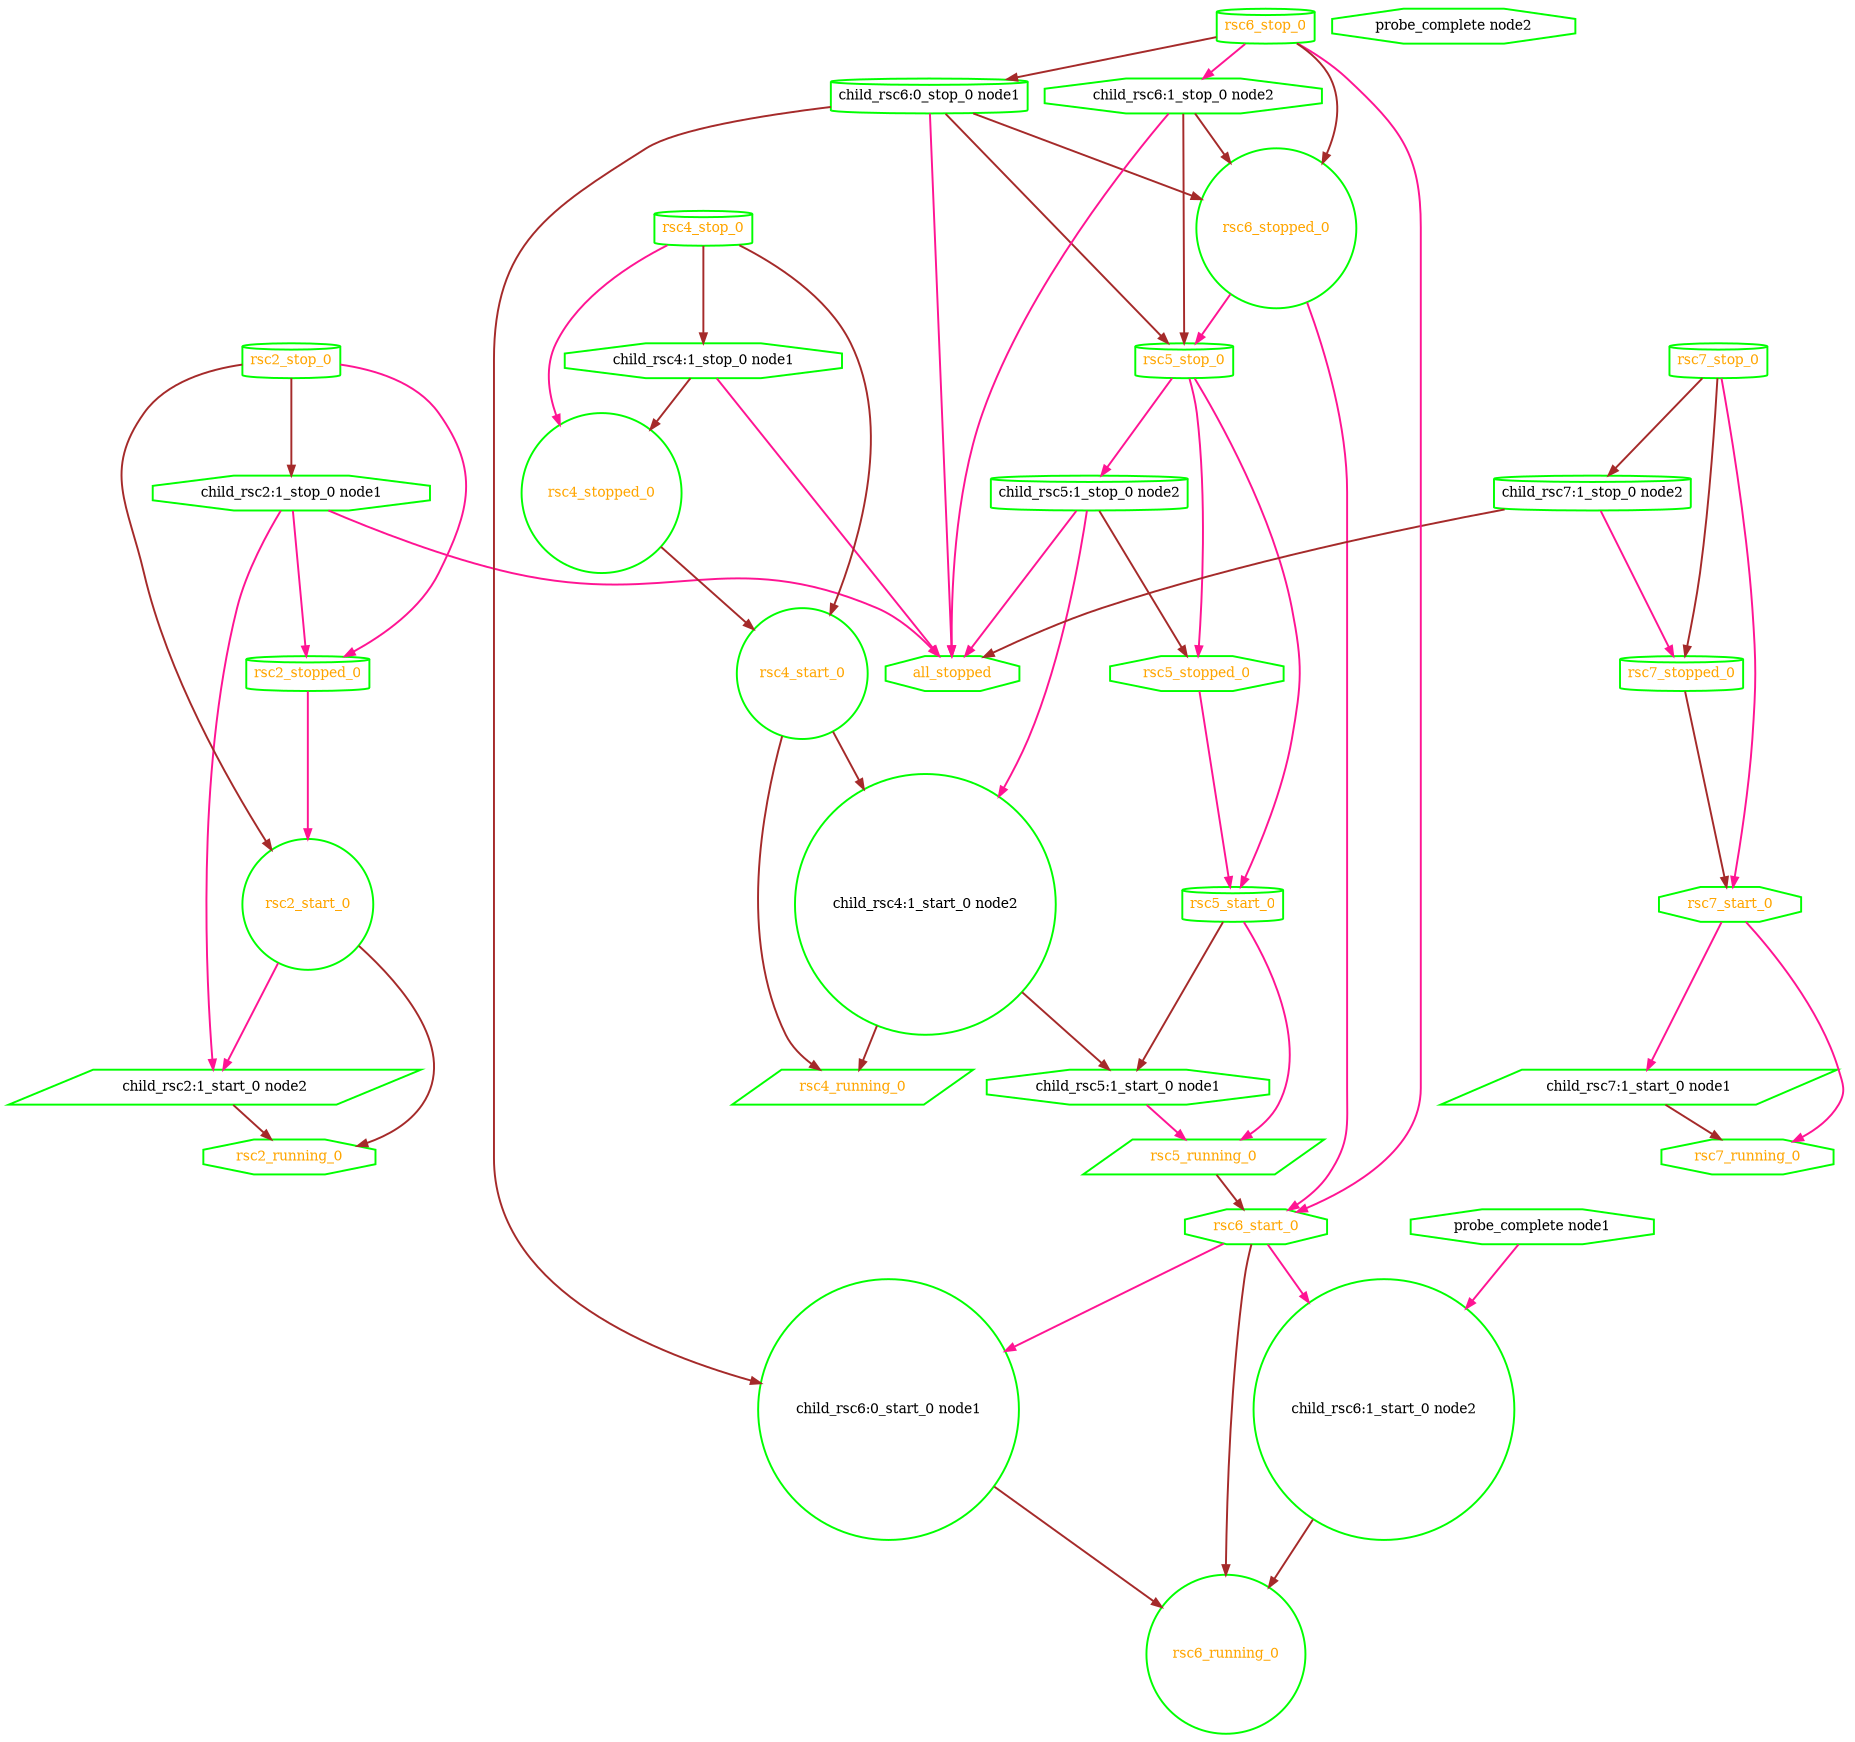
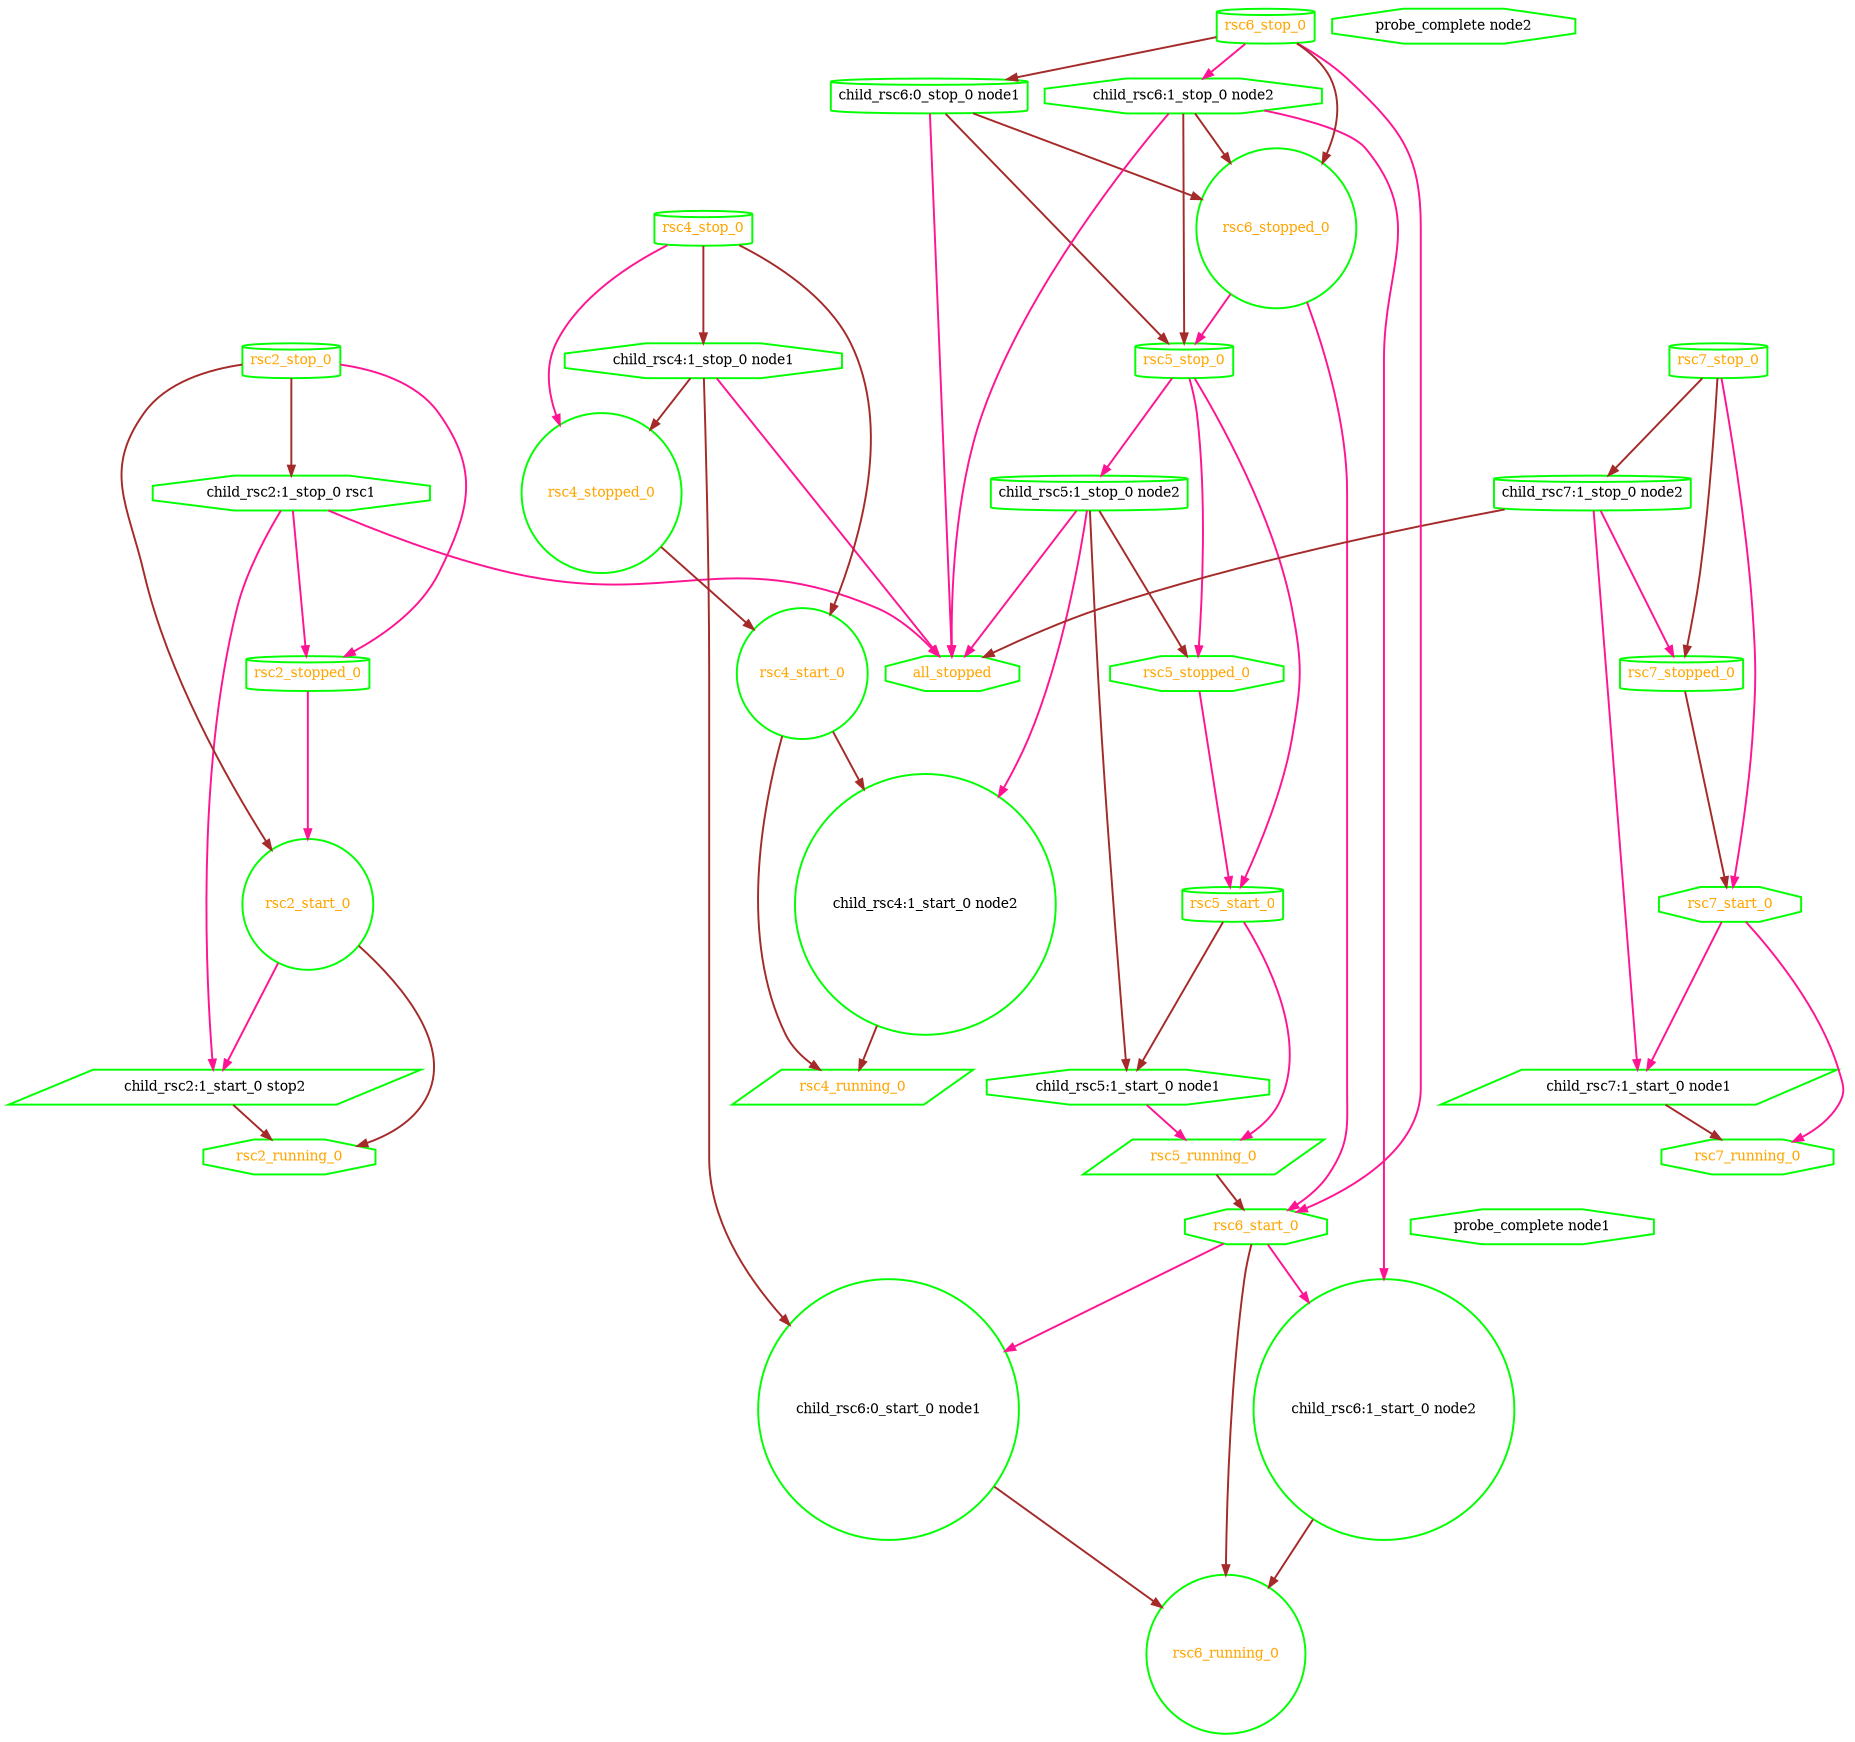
node "child_rsc2:1_stop_0 node1": label "child_rsc2:1_stop_0 node1" -> "child_rsc2:1_stop_0 rsc1"
edge "child_rsc6:0_stop_0 node1" -> "child_rsc6:0_start_0 node1": now "child_rsc4:1_stop_0 node1" -> "child_rsc6:0_start_0 node1"
edge "child_rsc7:1_stop_0 node2" -> "child_rsc7:1_start_0 node1": added
edge "child_rsc4:1_start_0 node2" -> "child_rsc5:1_start_0 node1": now "child_rsc5:1_stop_0 node2" -> "child_rsc5:1_start_0 node1"
node "child_rsc2:1_start_0 node2": label "child_rsc2:1_start_0 node2" -> "child_rsc2:1_start_0 stop2"
edge "probe_complete node1" -> "child_rsc6:1_start_0 node2": now "child_rsc6:1_stop_0 node2" -> "child_rsc6:1_start_0 node2"
